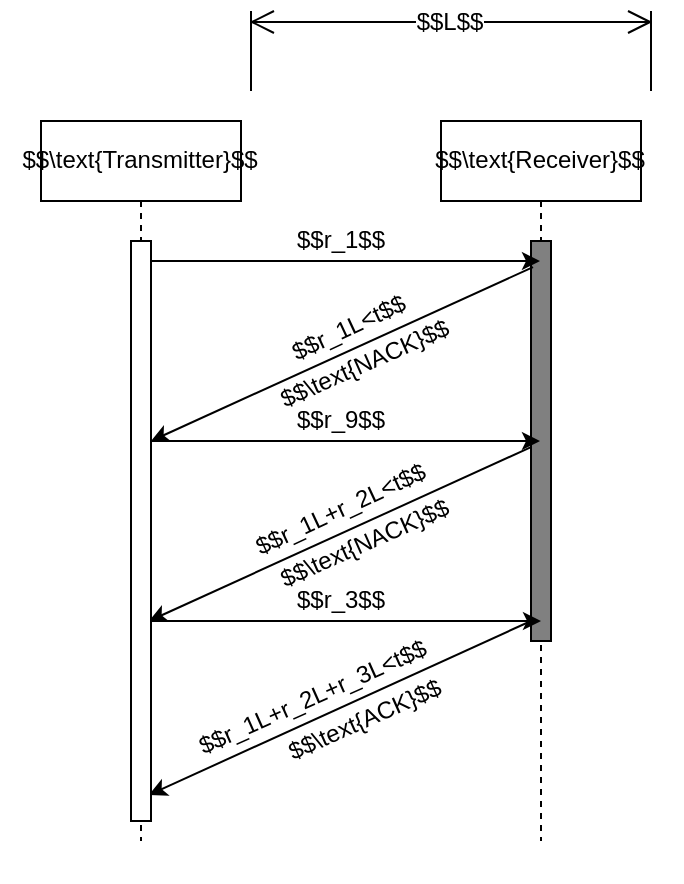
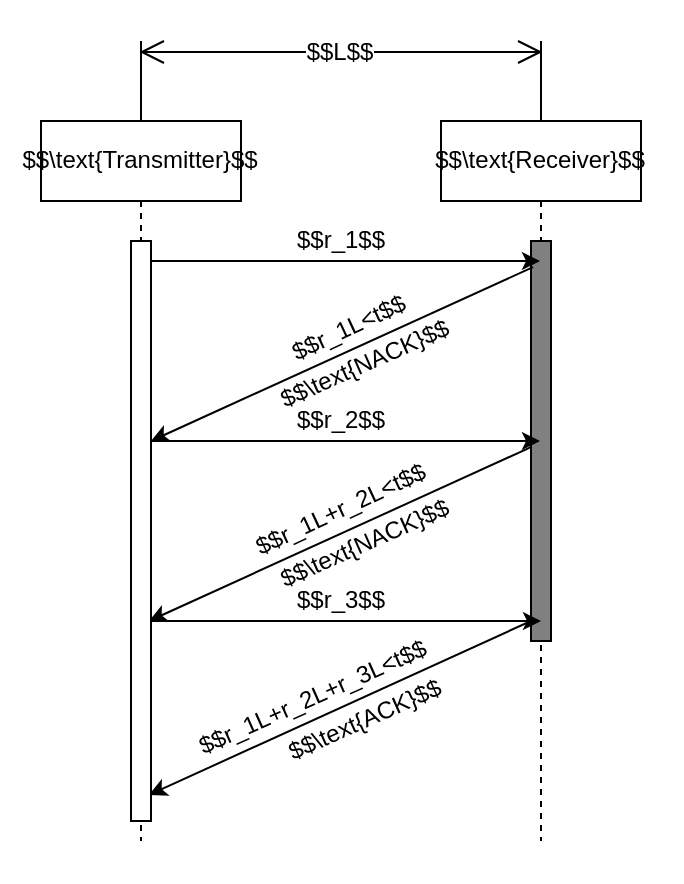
node "$$L$$": moved (451, 51) -> (341, 81)
node "$$r_9$$": label "$$r_9$$" -> "$$r_2$$"
